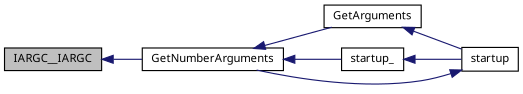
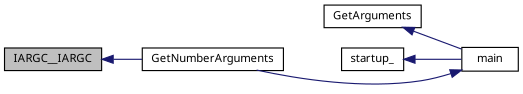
edge "GetArguments" -> "GetNumberArguments": removed
edge "startup_" -> "GetNumberArguments": removed
node "startup": label "startup" -> "main"
